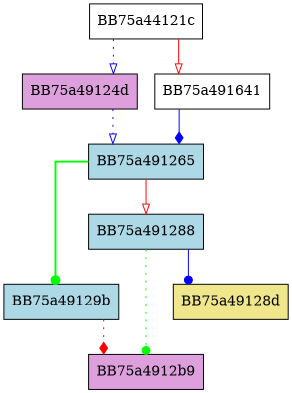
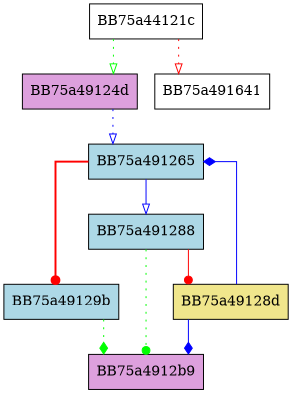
edge "BB75a44121c" -> "BB75a49124d": color blue -> green
edge "BB75a44121c" -> "BB75a491641": style solid -> dotted
edge "BB75a491641" -> "BB75a491265": now "BB75a49128d" -> "BB75a491265"
edge "BB75a491265" -> "BB75a491288": color red -> blue
edge "BB75a491265" -> "BB75a49129b": color green -> red
edge "BB75a491288" -> "BB75a49128d": color blue -> red
edge "BB75a49129b" -> "BB75a4912b9": color red -> green
edge "BB75a49128d" -> "BB75a4912b9": added
